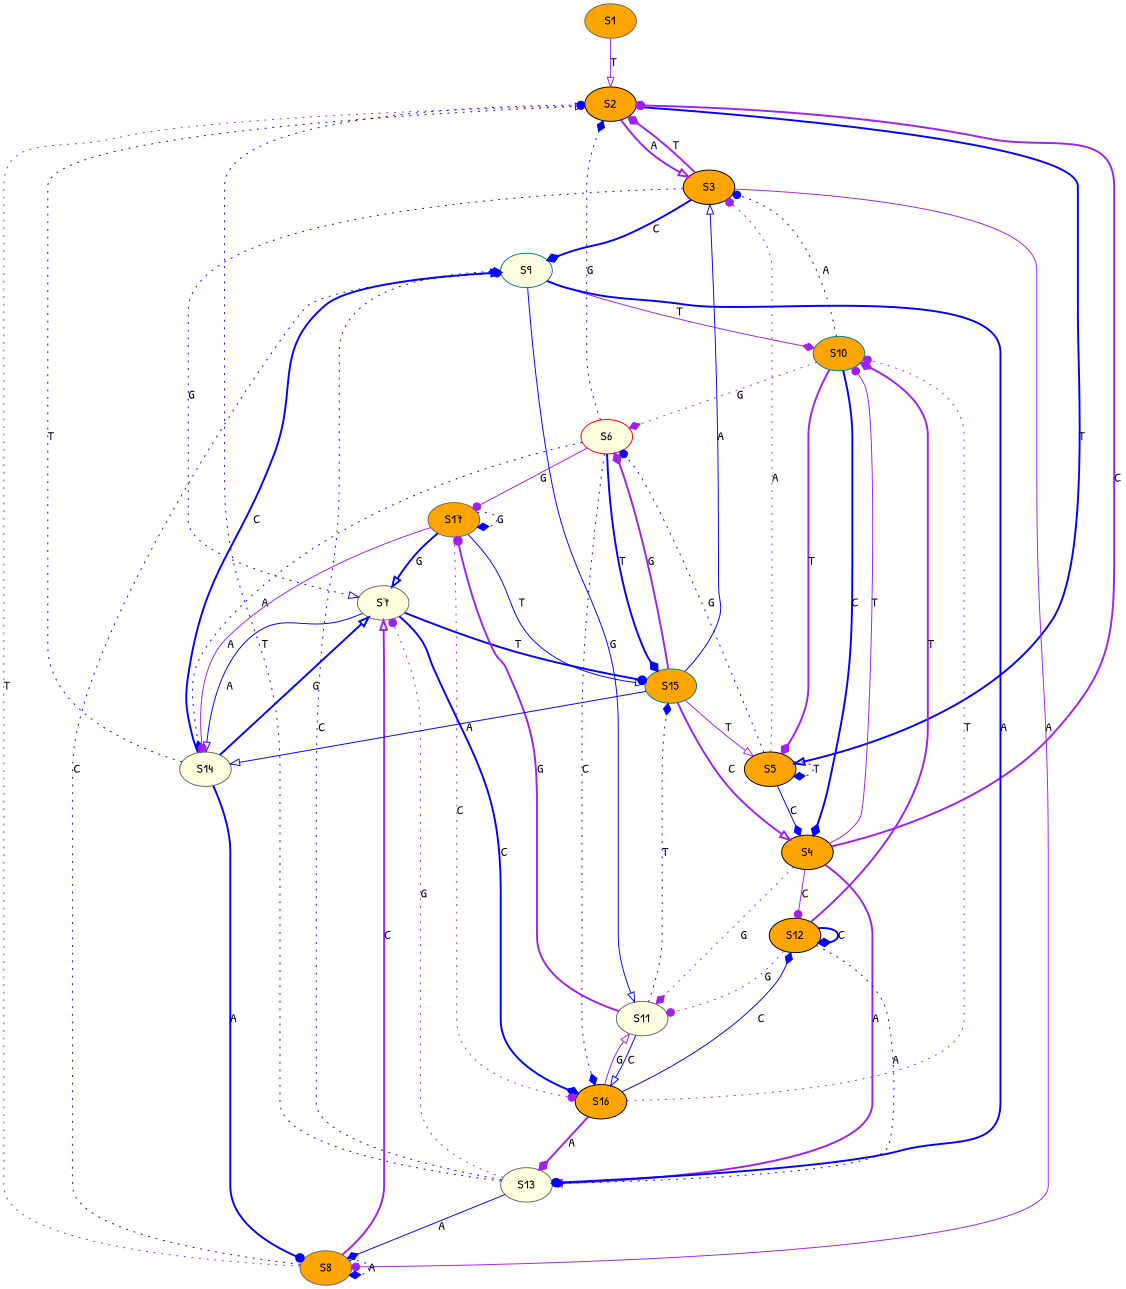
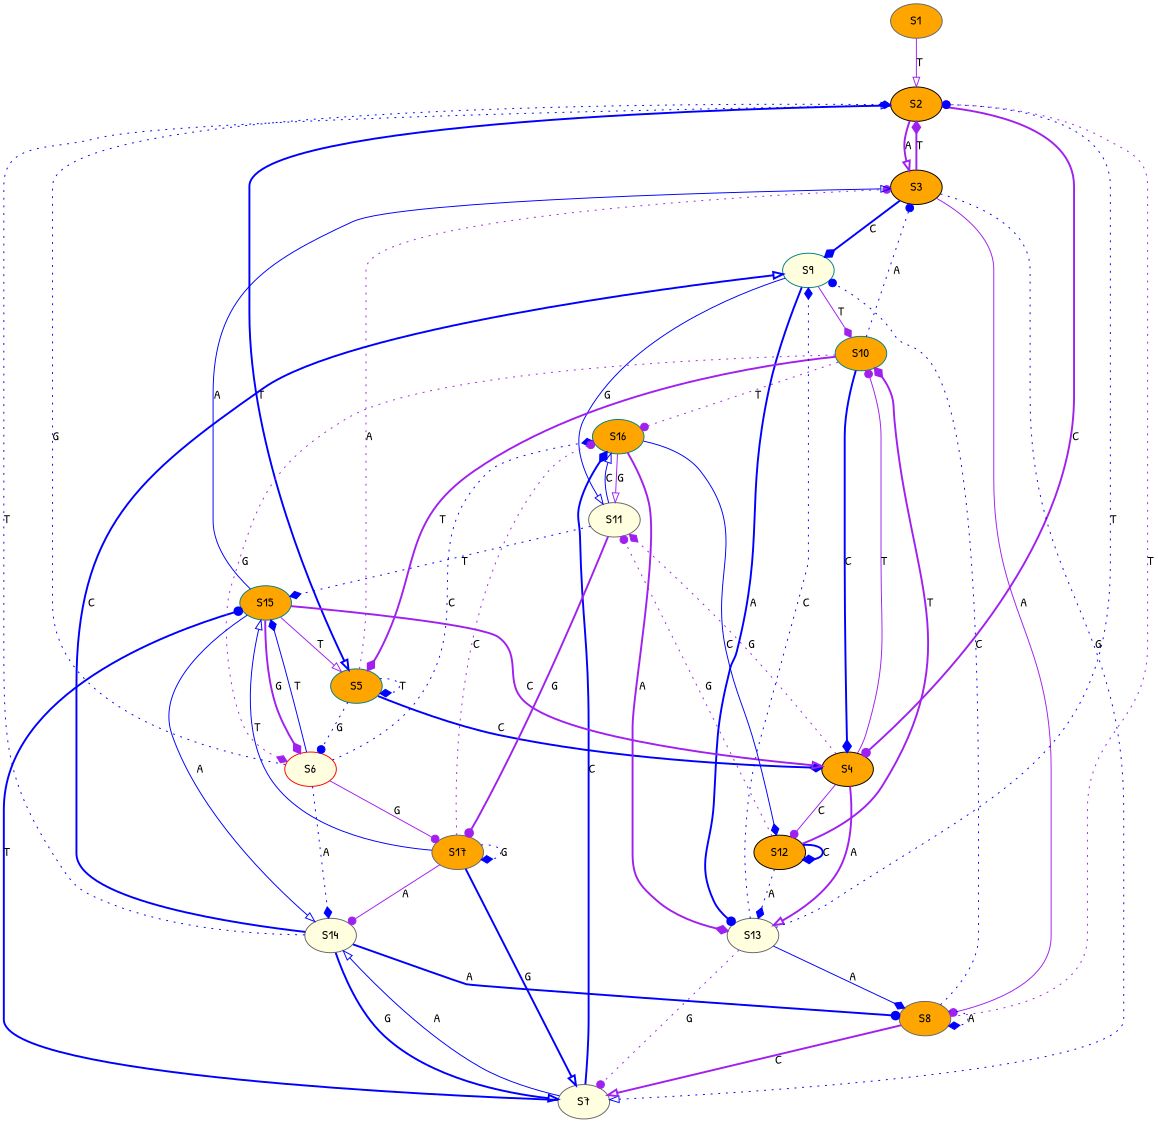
edge "S4" -> "S2": reversed
edge "S6" -> "S15": style bold -> solid
node "S5": color black -> teal
edge "S5" -> "S4": style solid -> bold
edge "S16" -> "S10": reversed
node "S16": color black -> teal
